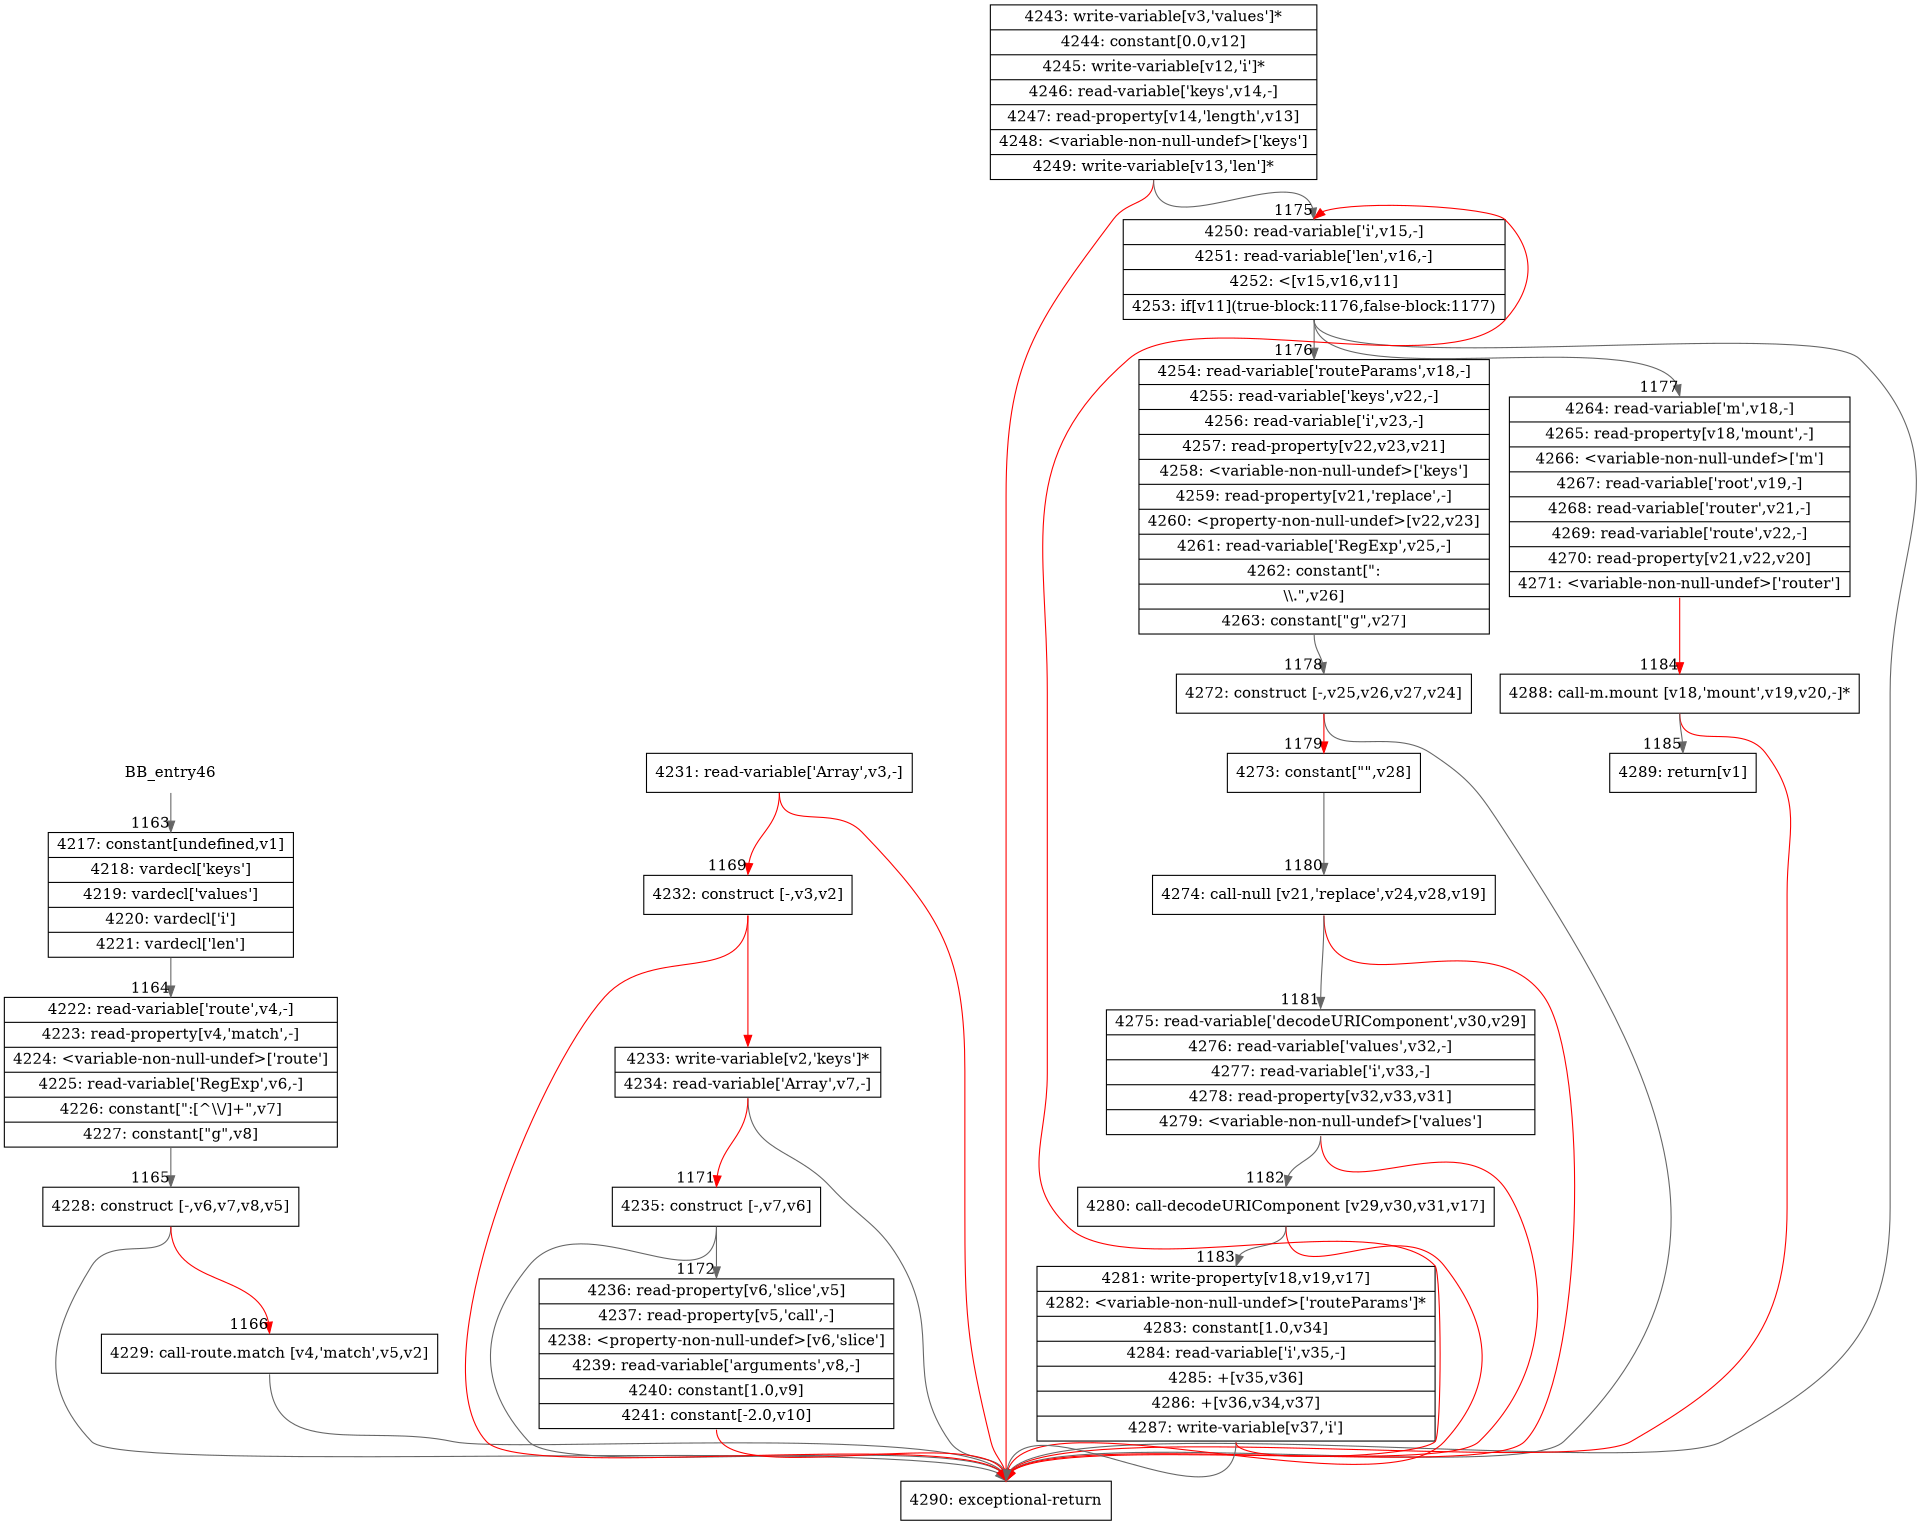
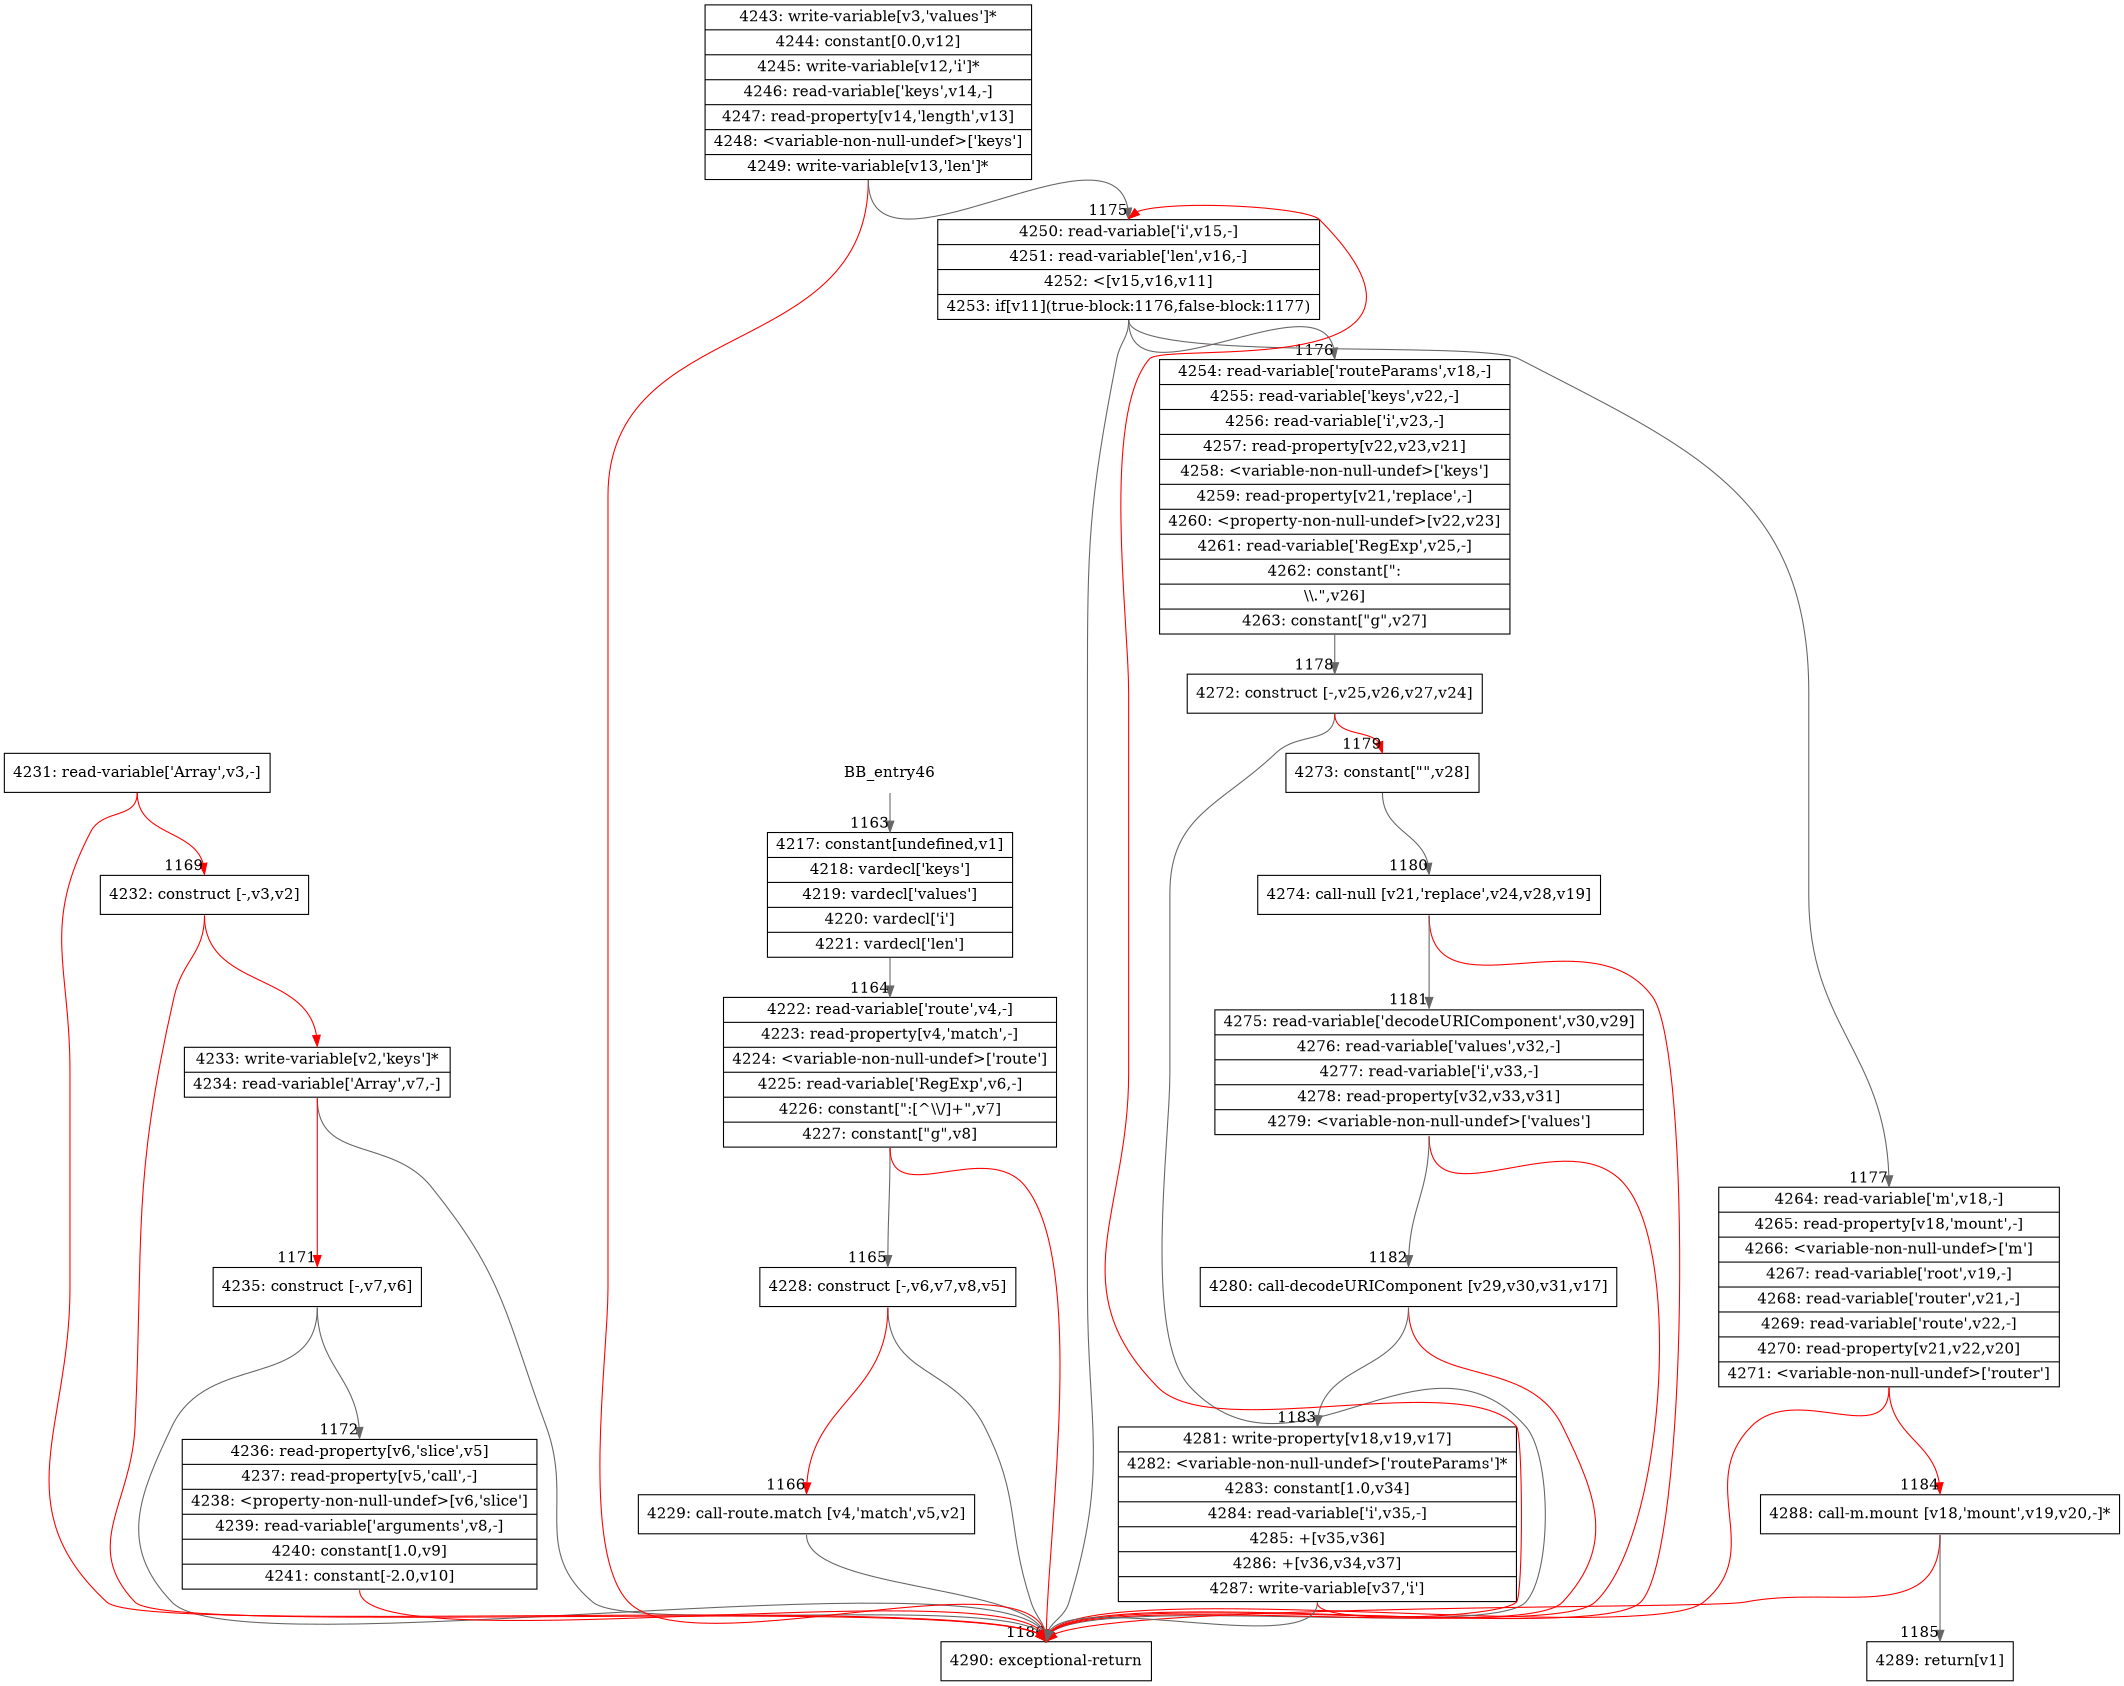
edge "4222: read-variable['route',v4,-]" -> "4290: exceptional-return": added
edge "4264: read-variable['m',v18,-]" -> "4290: exceptional-return": added
